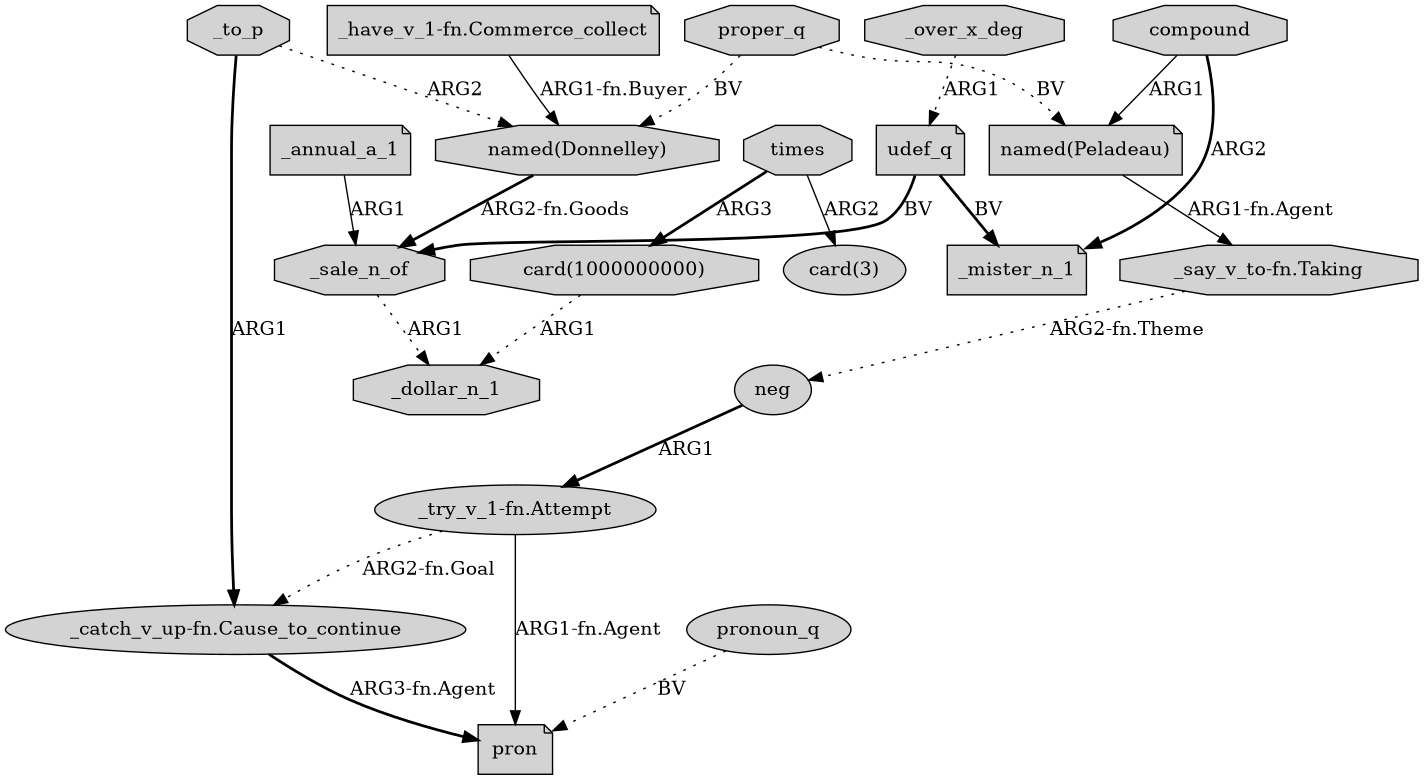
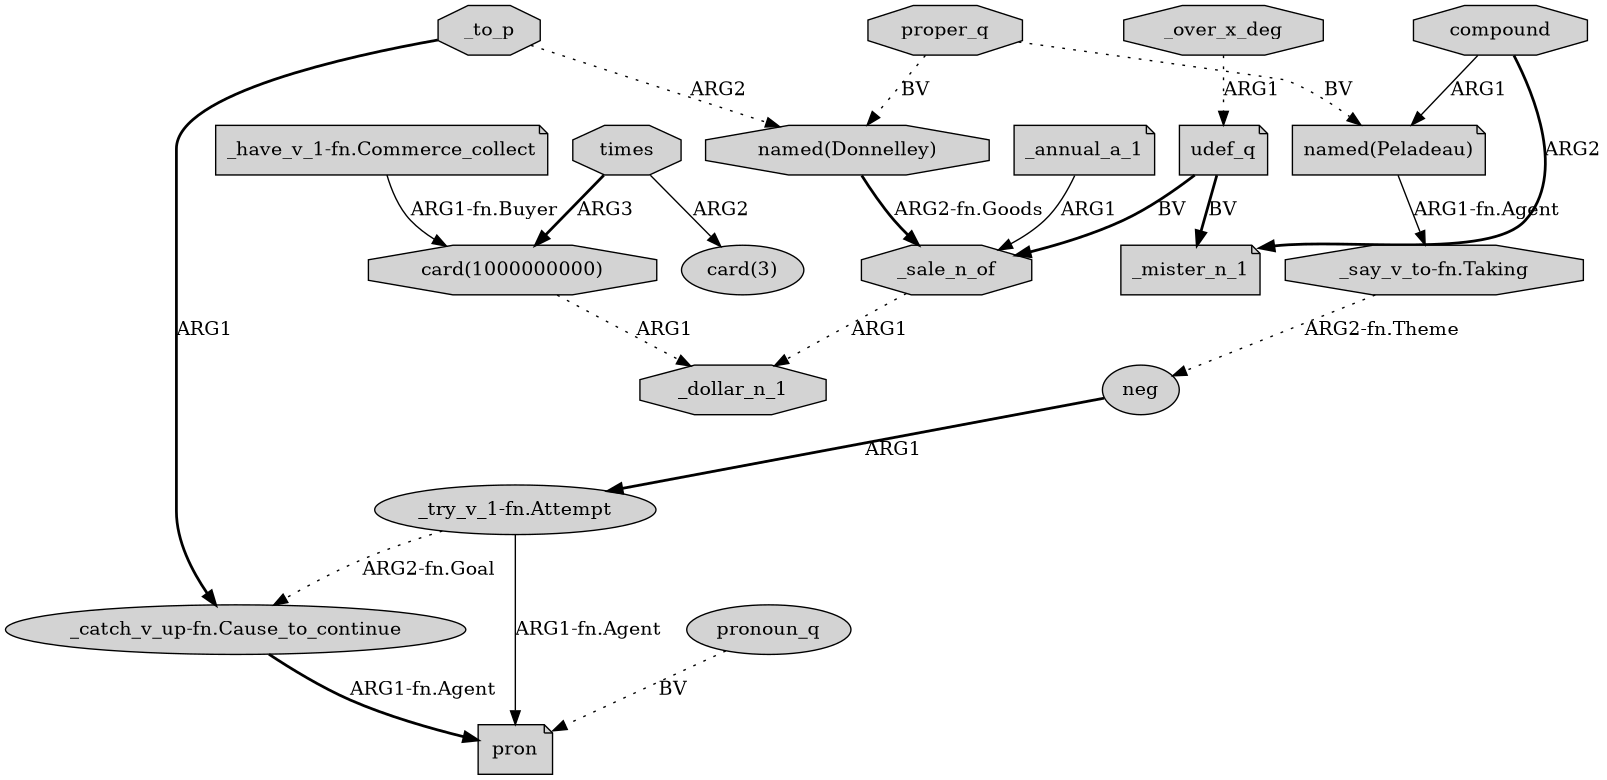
edge "_have_v_1-fn.Commerce_collect" -> "named(Donnelley)": now "_have_v_1-fn.Commerce_collect" -> "card(1000000000)"
edge "_catch_v_up-fn.Cause_to_continue" -> "pron": label "ARG3-fn.Agent" -> "ARG1-fn.Agent"
